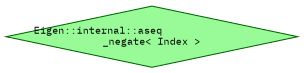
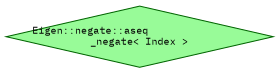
node "Eigen::internal::aseq _negate< Index >": label "Eigen::internal::aseq _negate< Index >" -> "Eigen::negate::aseq _negate< Index >"
